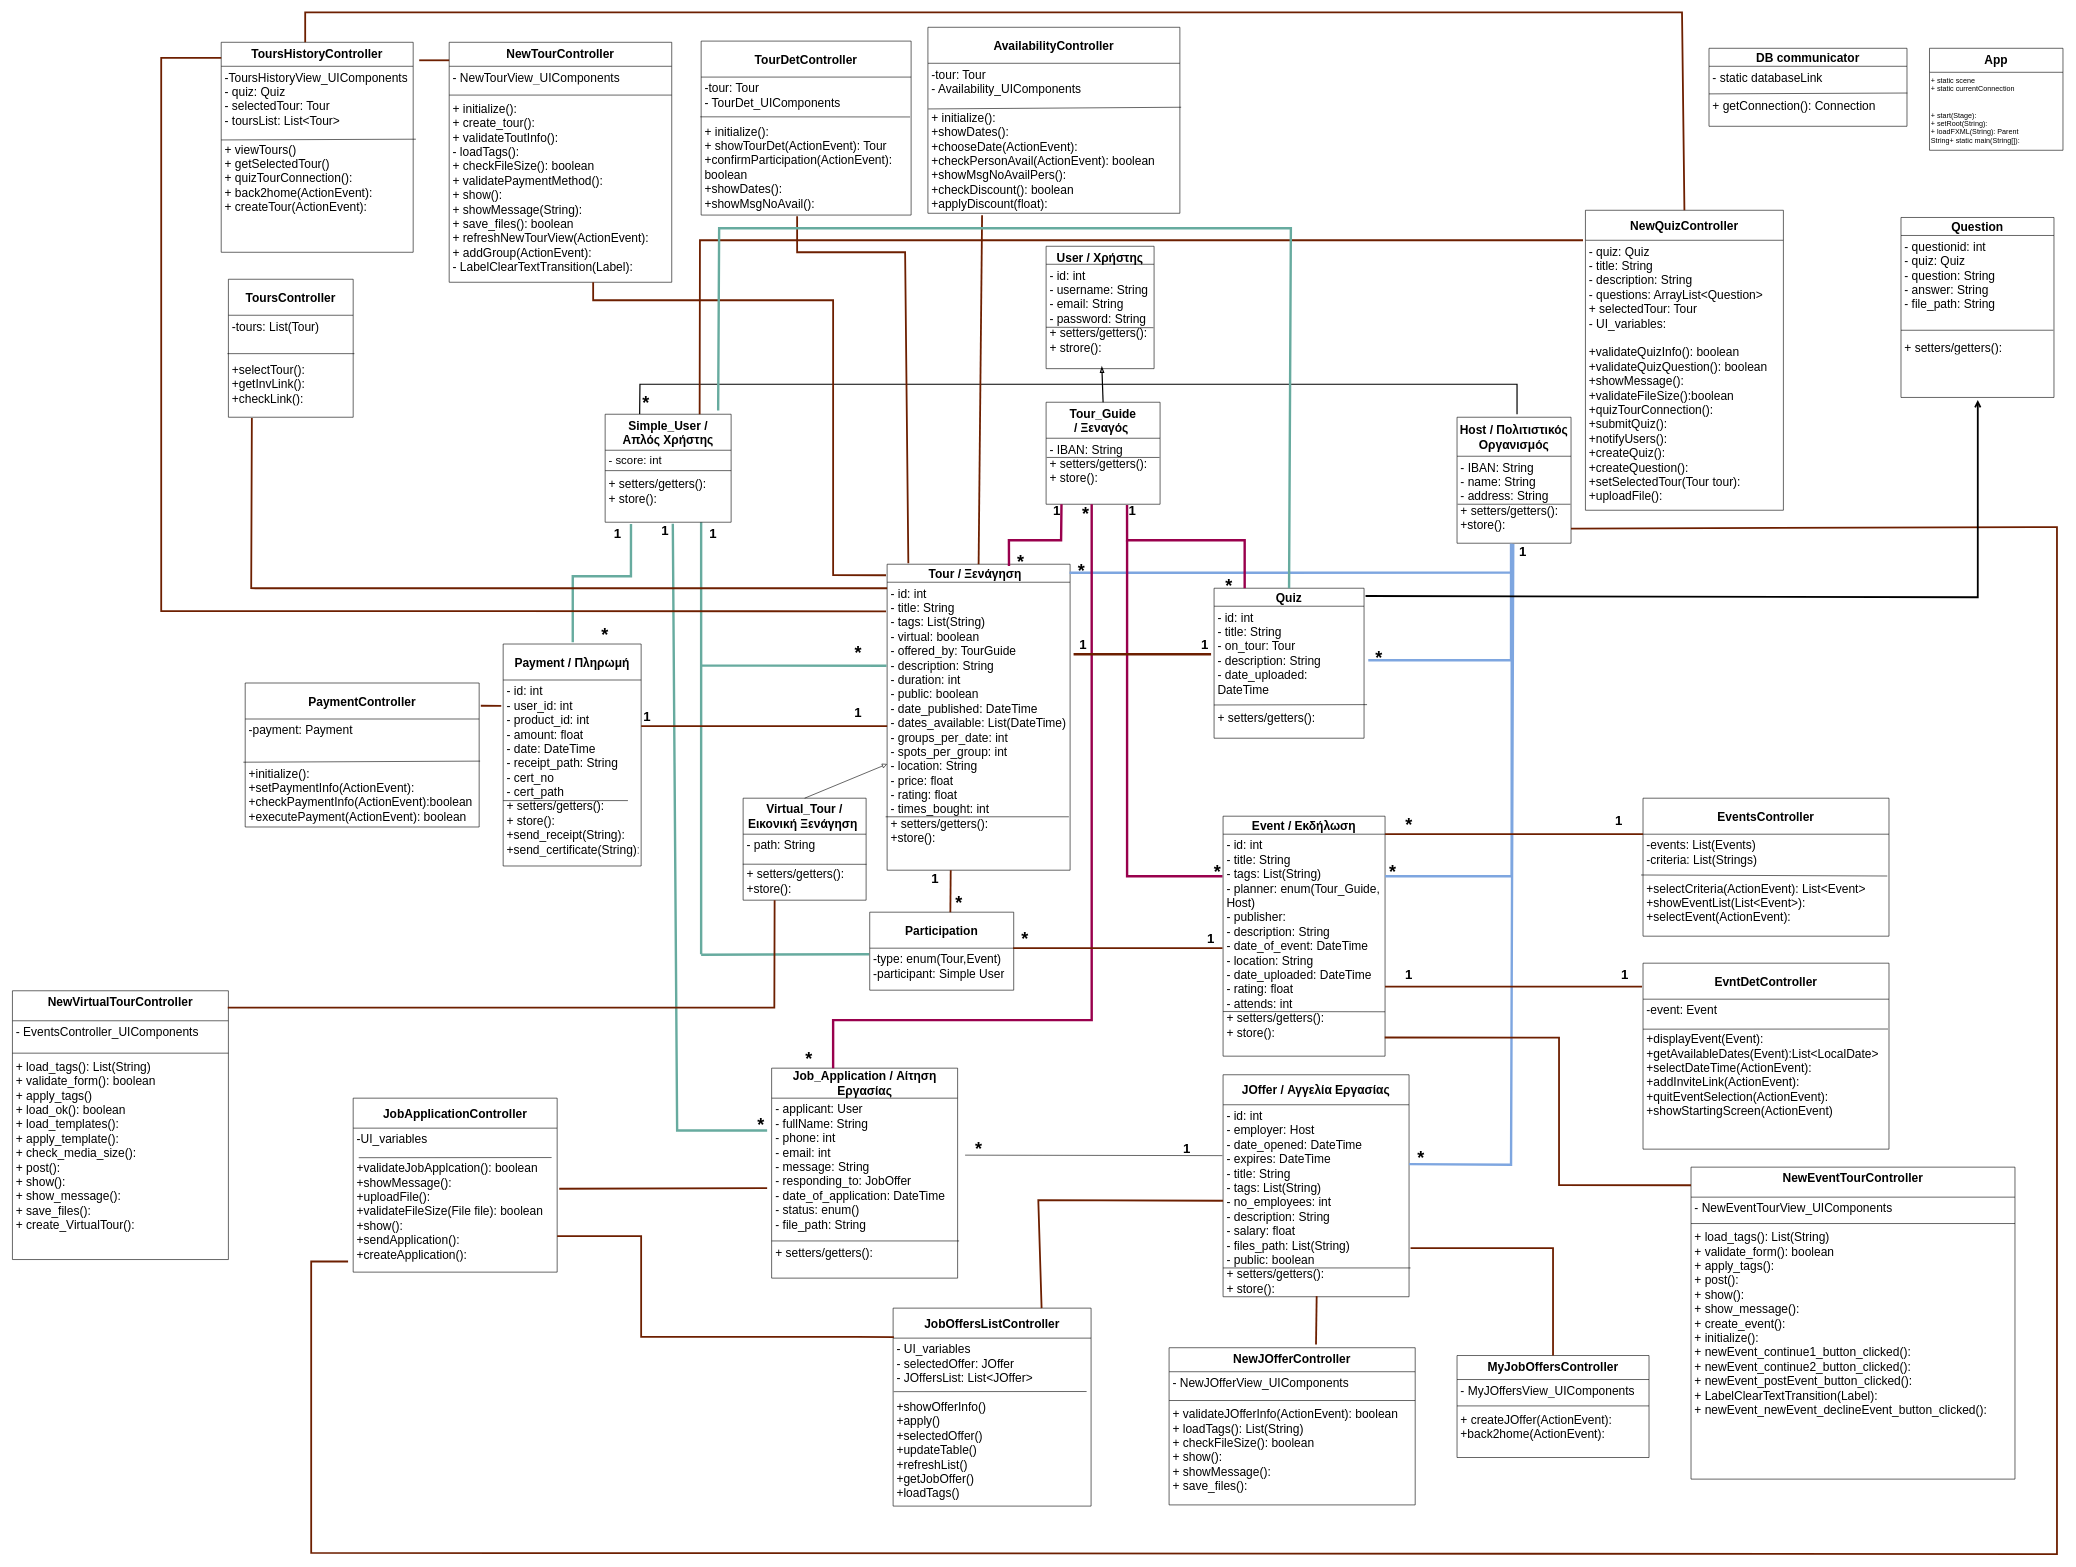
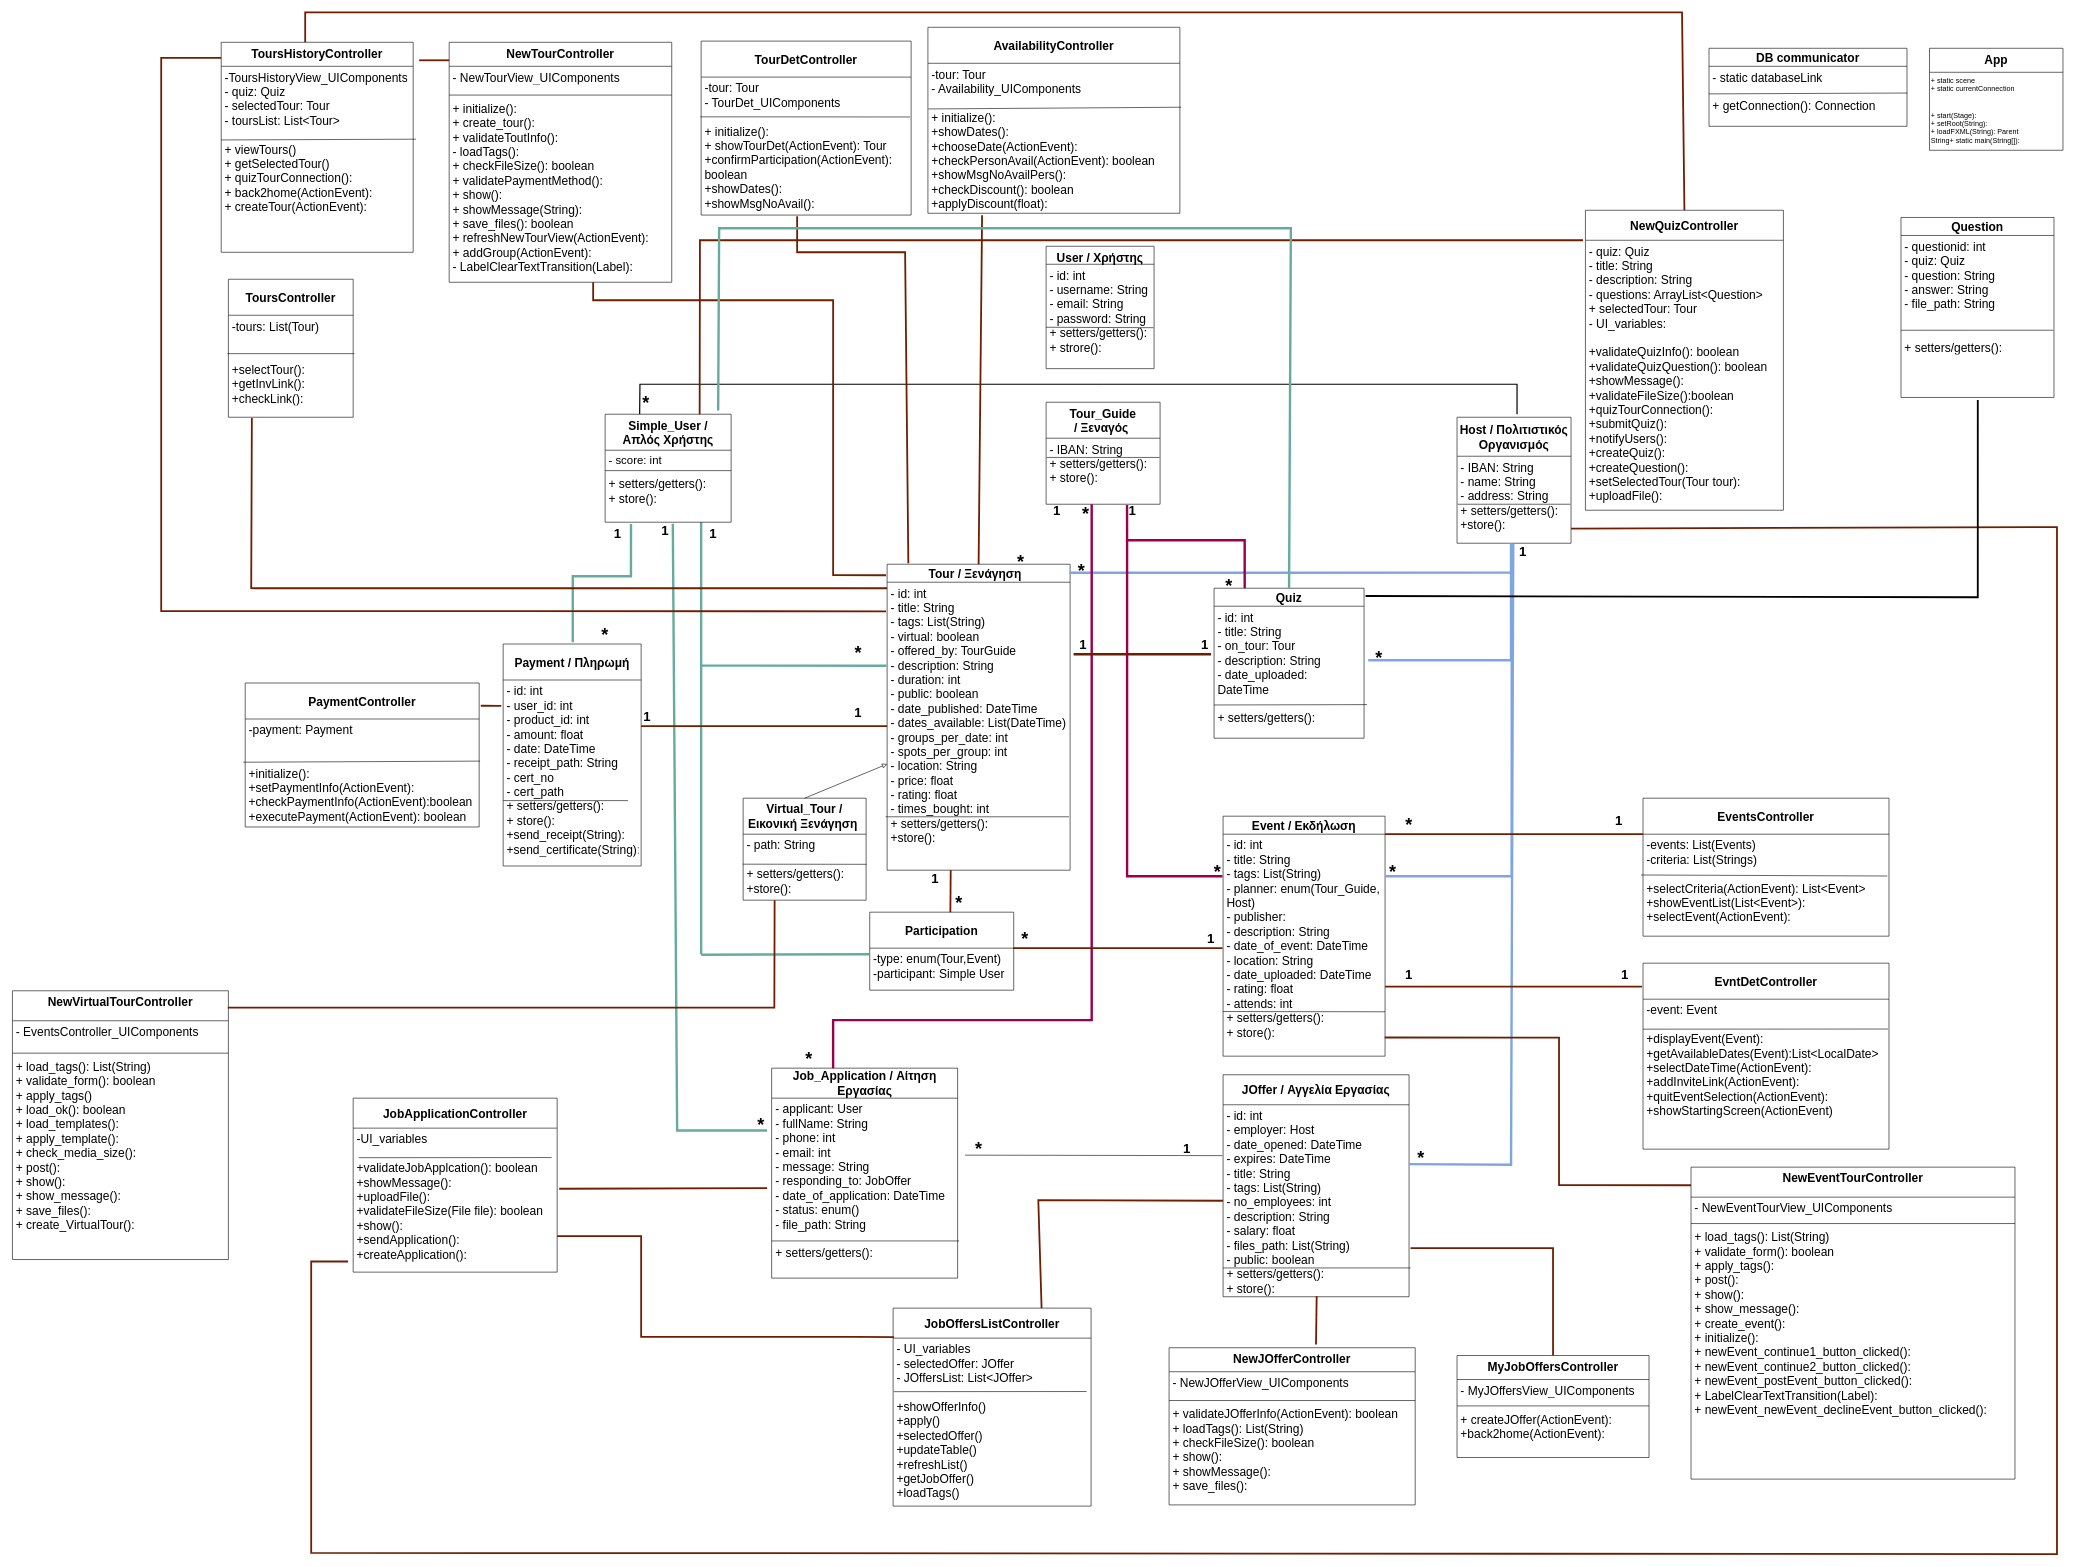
edge "Tour_Guide / Ξεναγός" -> "- id: int - username: String - email: String - password: String + setters/getters(): + strore():": removed
edge "Quiz" -> "- questionid: int - quiz: Quiz- question: String- answer: String - file_path: String + setters/getters():": arrowhead open -> none
edge "- IBAN: String + setters/getters(): + store():" -- "Tour / Ξενάγηση": removed
